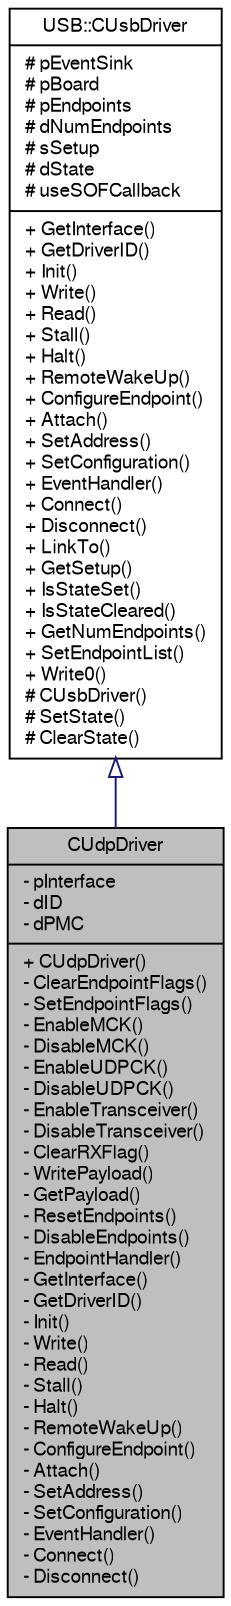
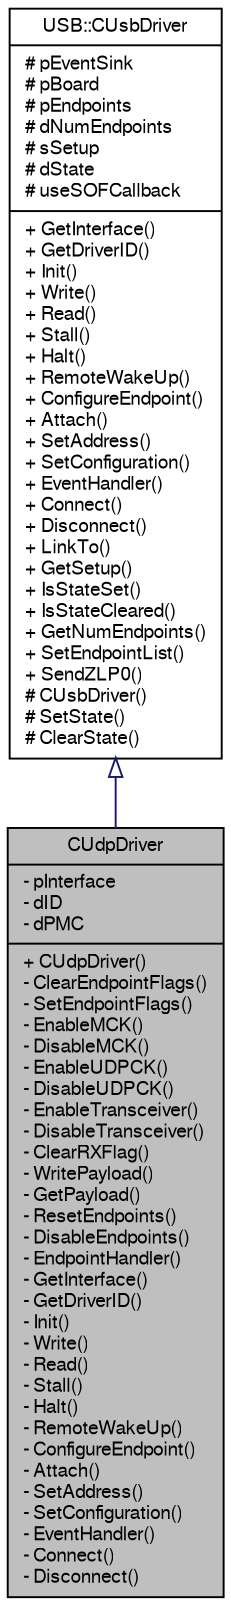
node "USB::CUsbDriver": text "+ Write0()" -> "+ SendZLP0()"
